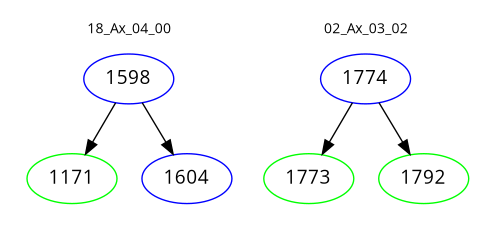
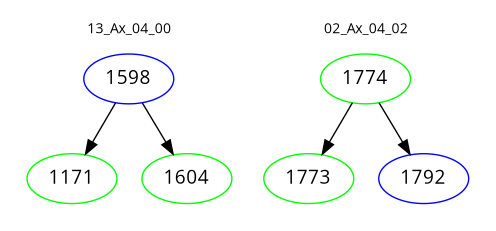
cluster "18_Ax_04_00": label "18_Ax_04_00" -> "13_Ax_04_00"
cluster "02_Ax_03_02": label "02_Ax_03_02" -> "02_Ax_04_02"
node "1774": color blue -> green
node "1604": color blue -> green
node "1792": color green -> blue
